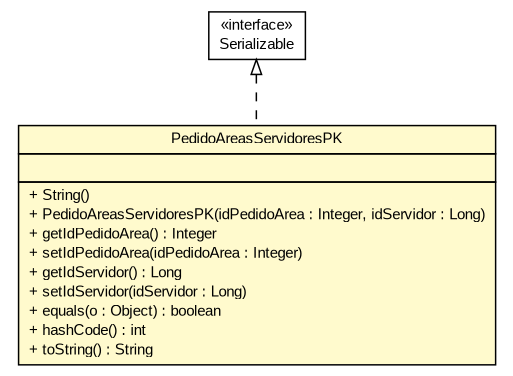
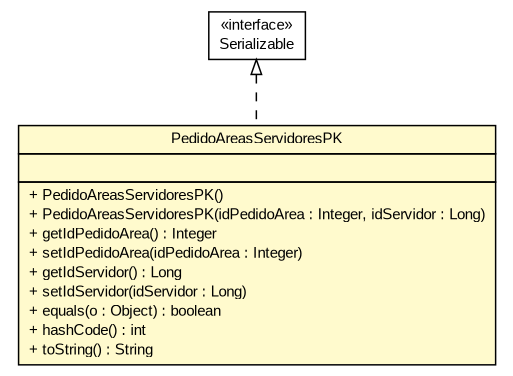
node "PedidoAreasServidoresPK": text "+ String()" -> "+ PedidoAreasServidoresPK()"
